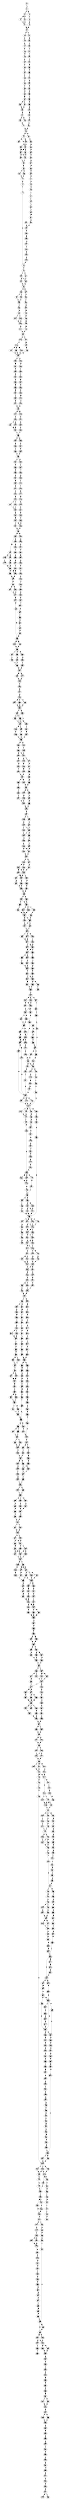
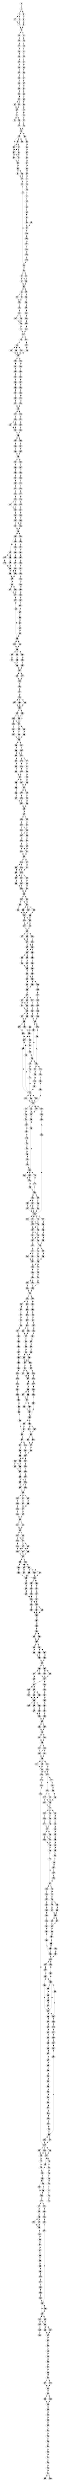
node "S371": added
node "S381": removed
node "S595": added
node "S841": removed
